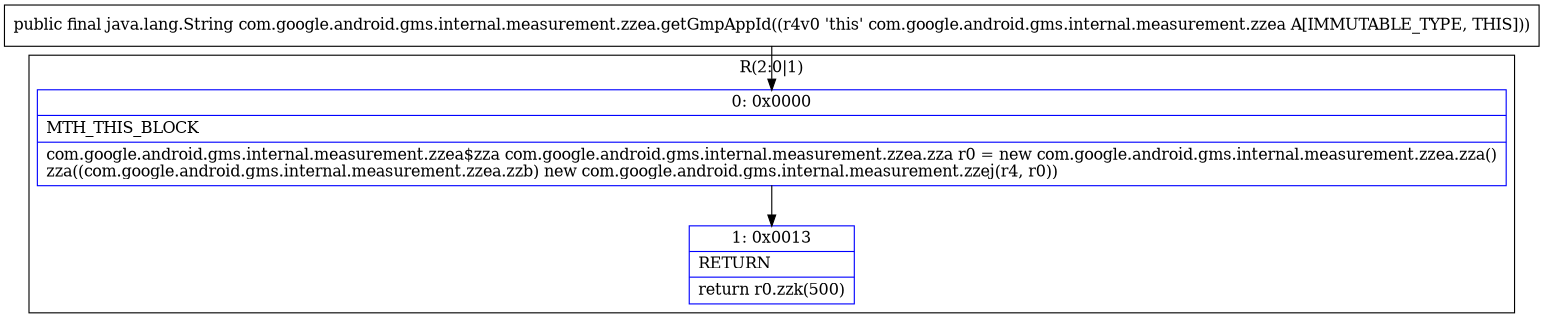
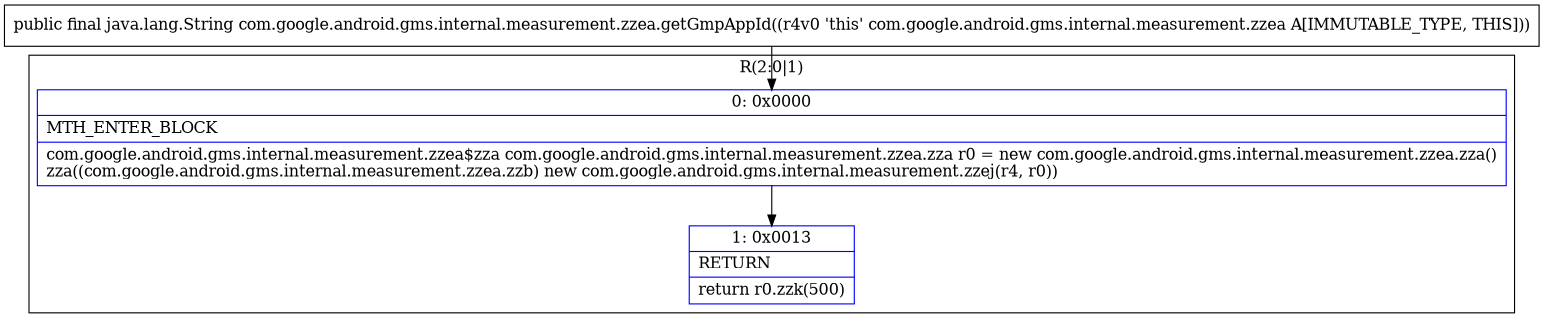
node "0: 0x0000": text "MTH_THIS_BLOCK" -> "MTH_ENTER_BLOCK"
